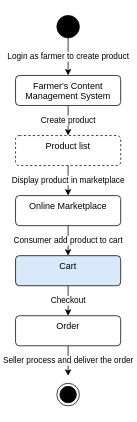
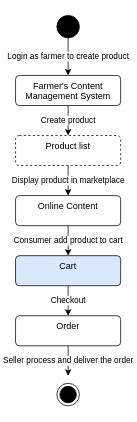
node "Online Marketplace": label "Online Marketplace" -> "Online Content"
